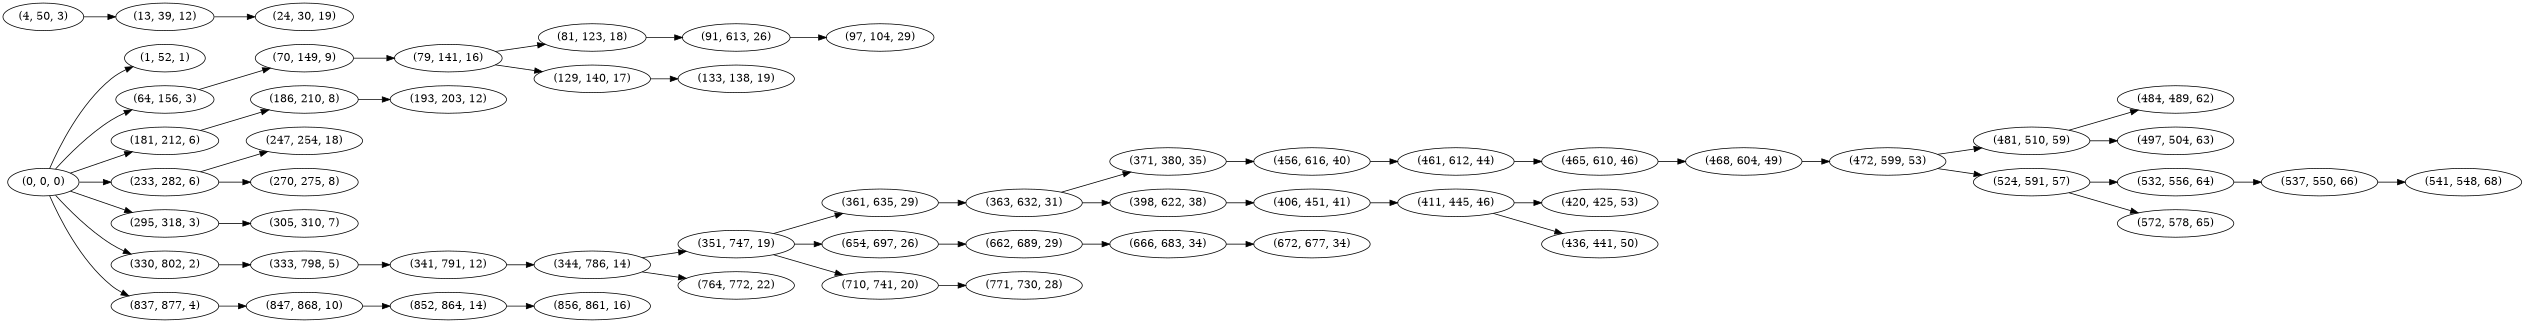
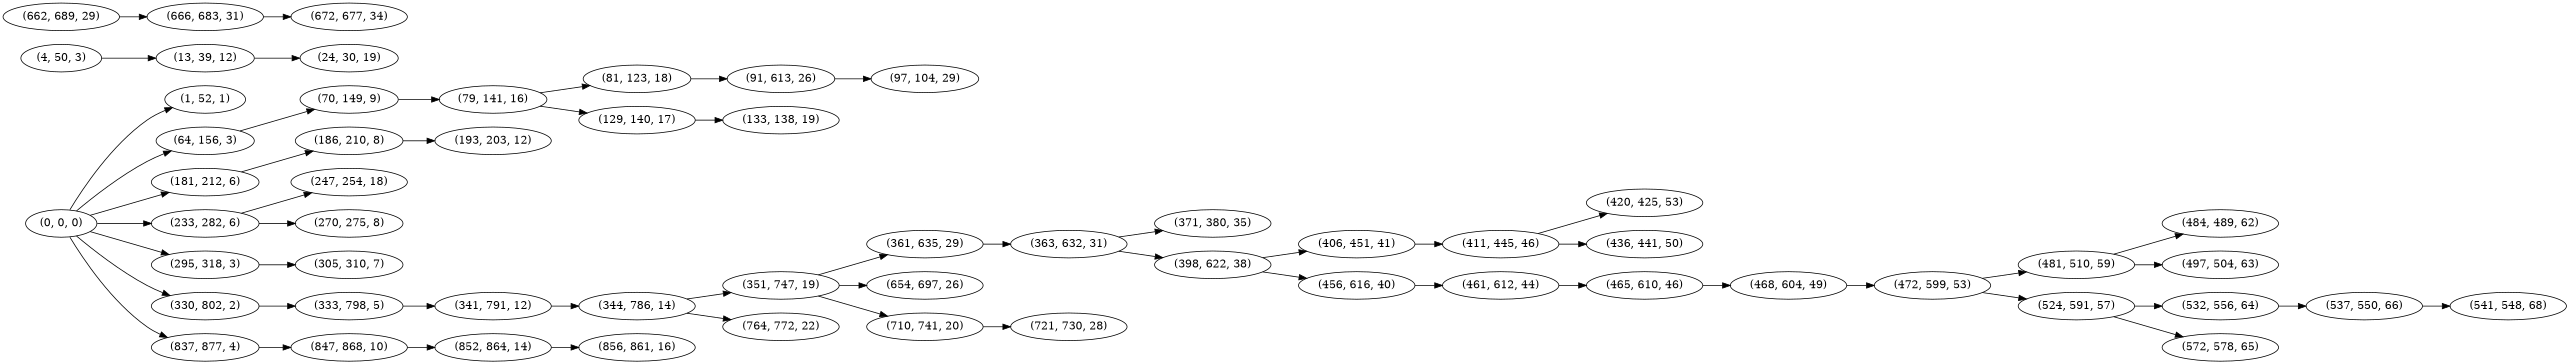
edge "(371, 380, 35)" -> "(456, 616, 40)": now "(398, 622, 38)" -> "(456, 616, 40)"
edge "(654, 697, 26)" -> "(662, 689, 29)": removed
node "(666, 683, 34)": label "(666, 683, 34)" -> "(666, 683, 31)"
node "(771, 730, 28)": label "(771, 730, 28)" -> "(721, 730, 28)"
